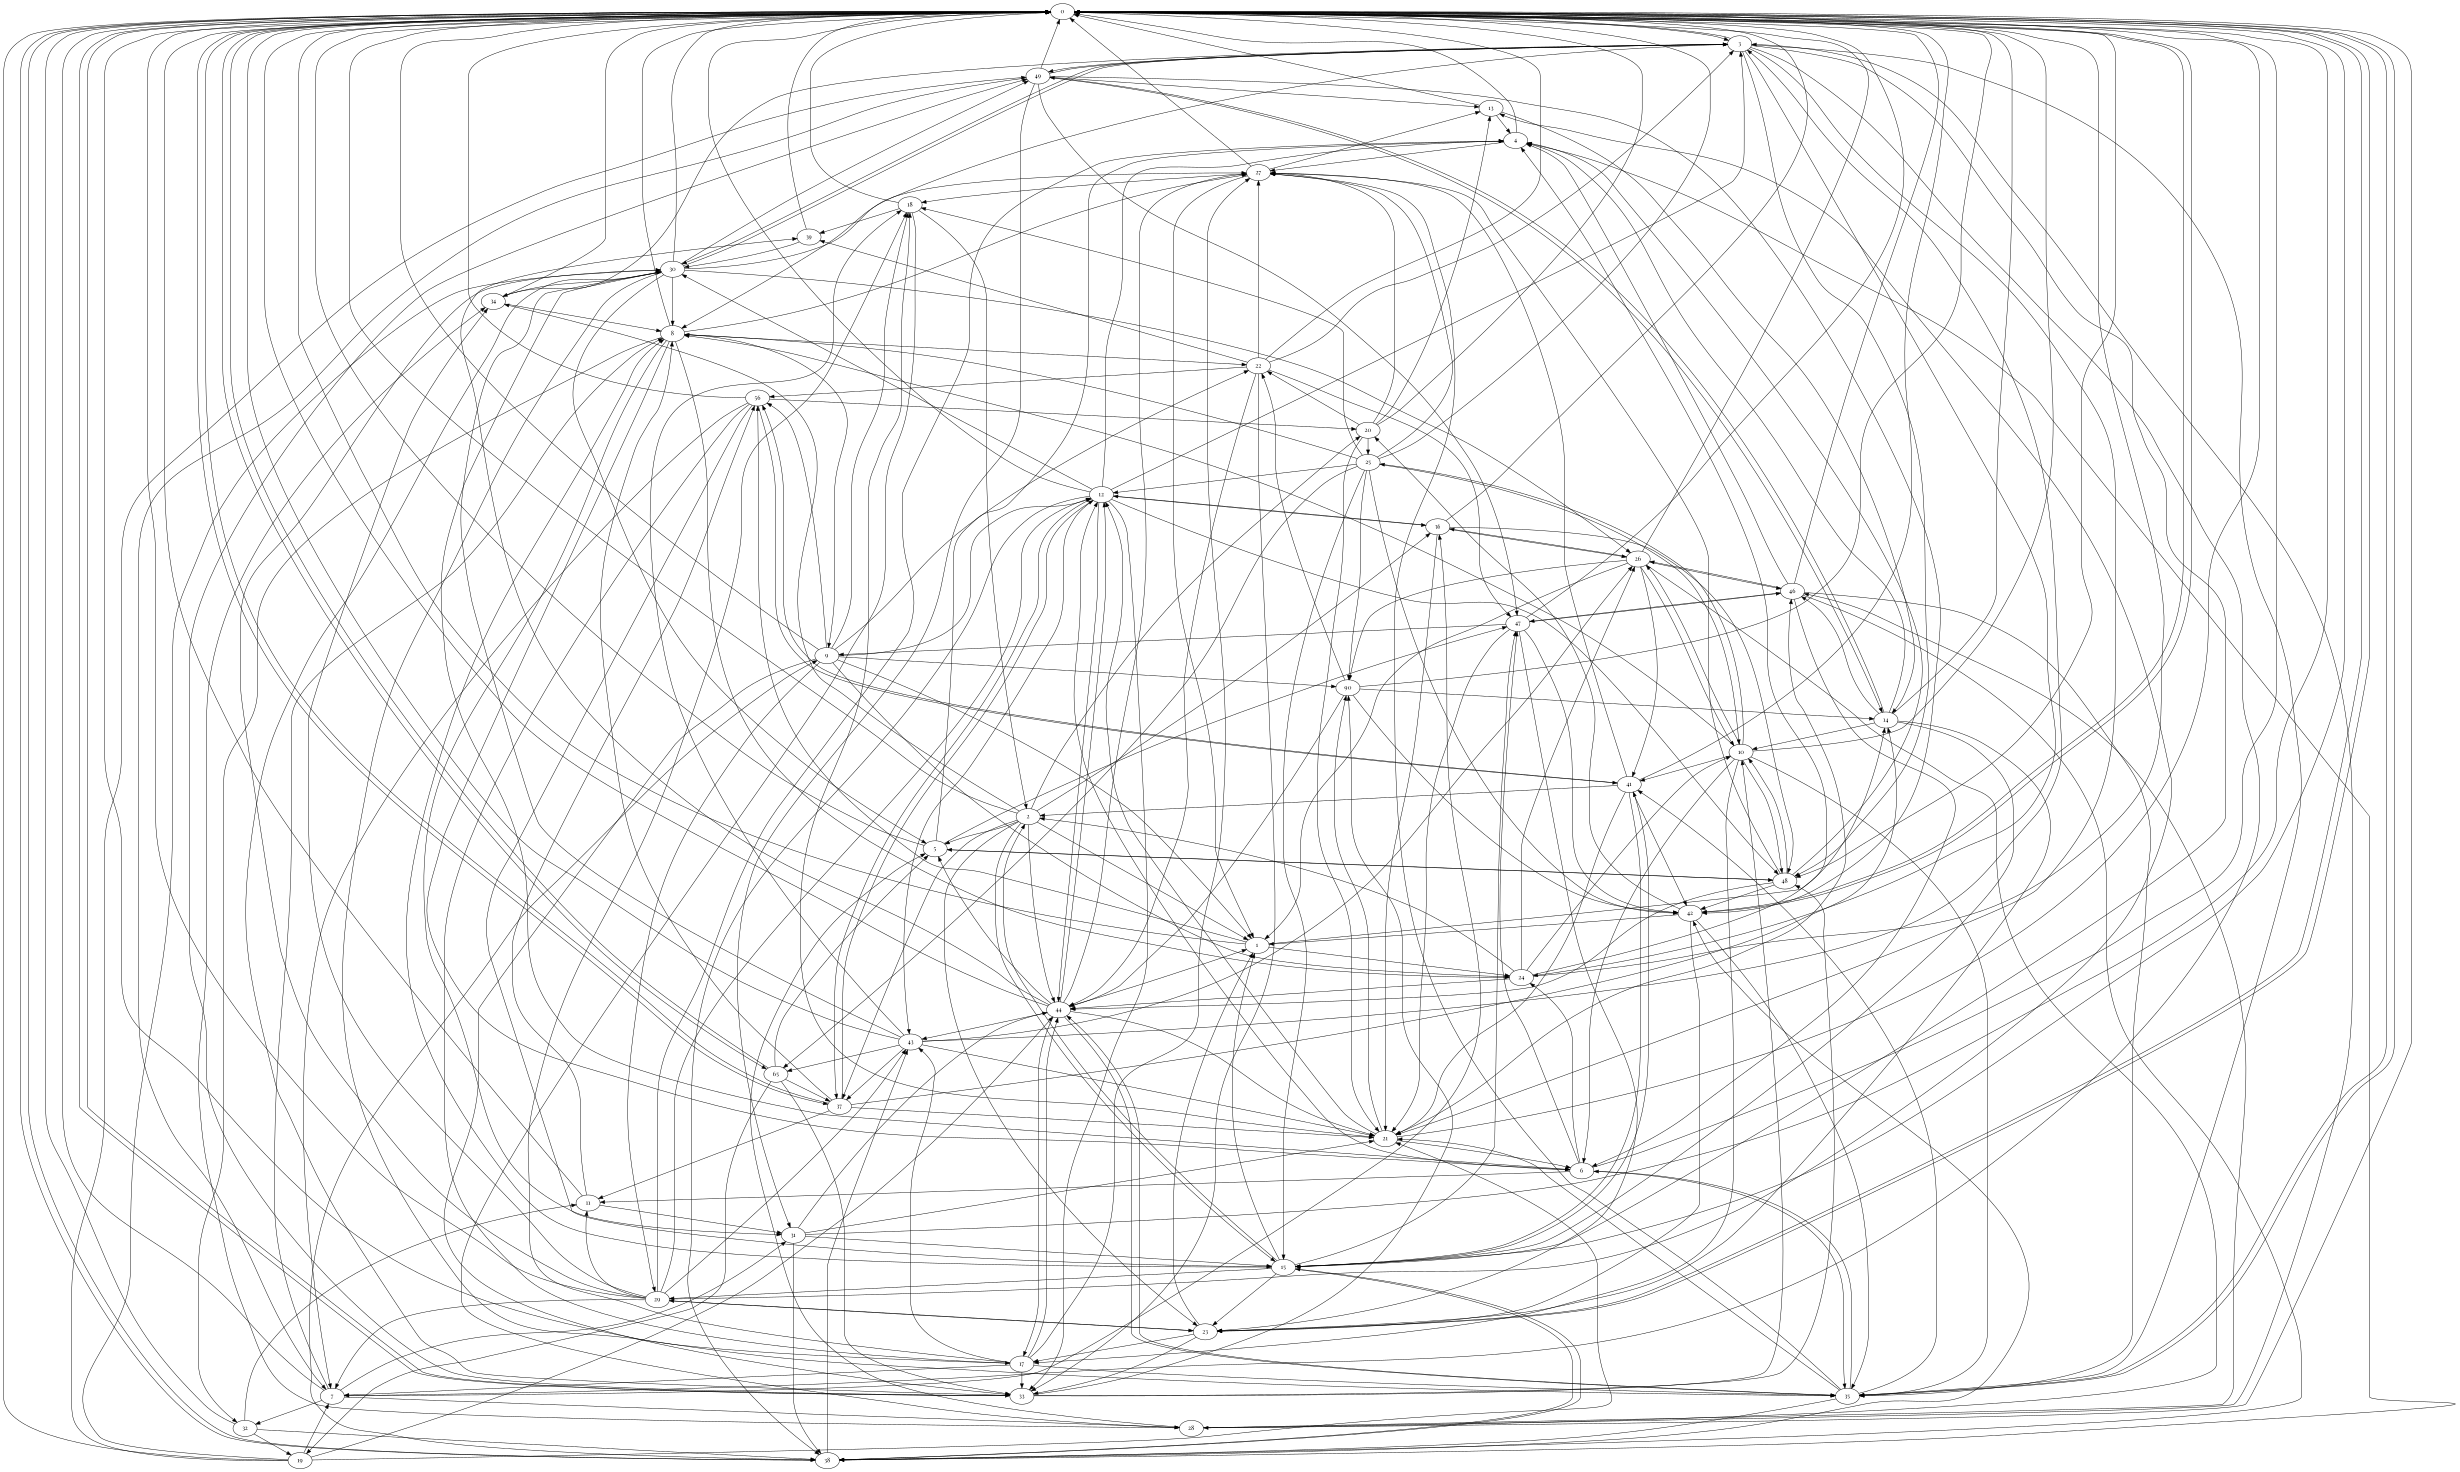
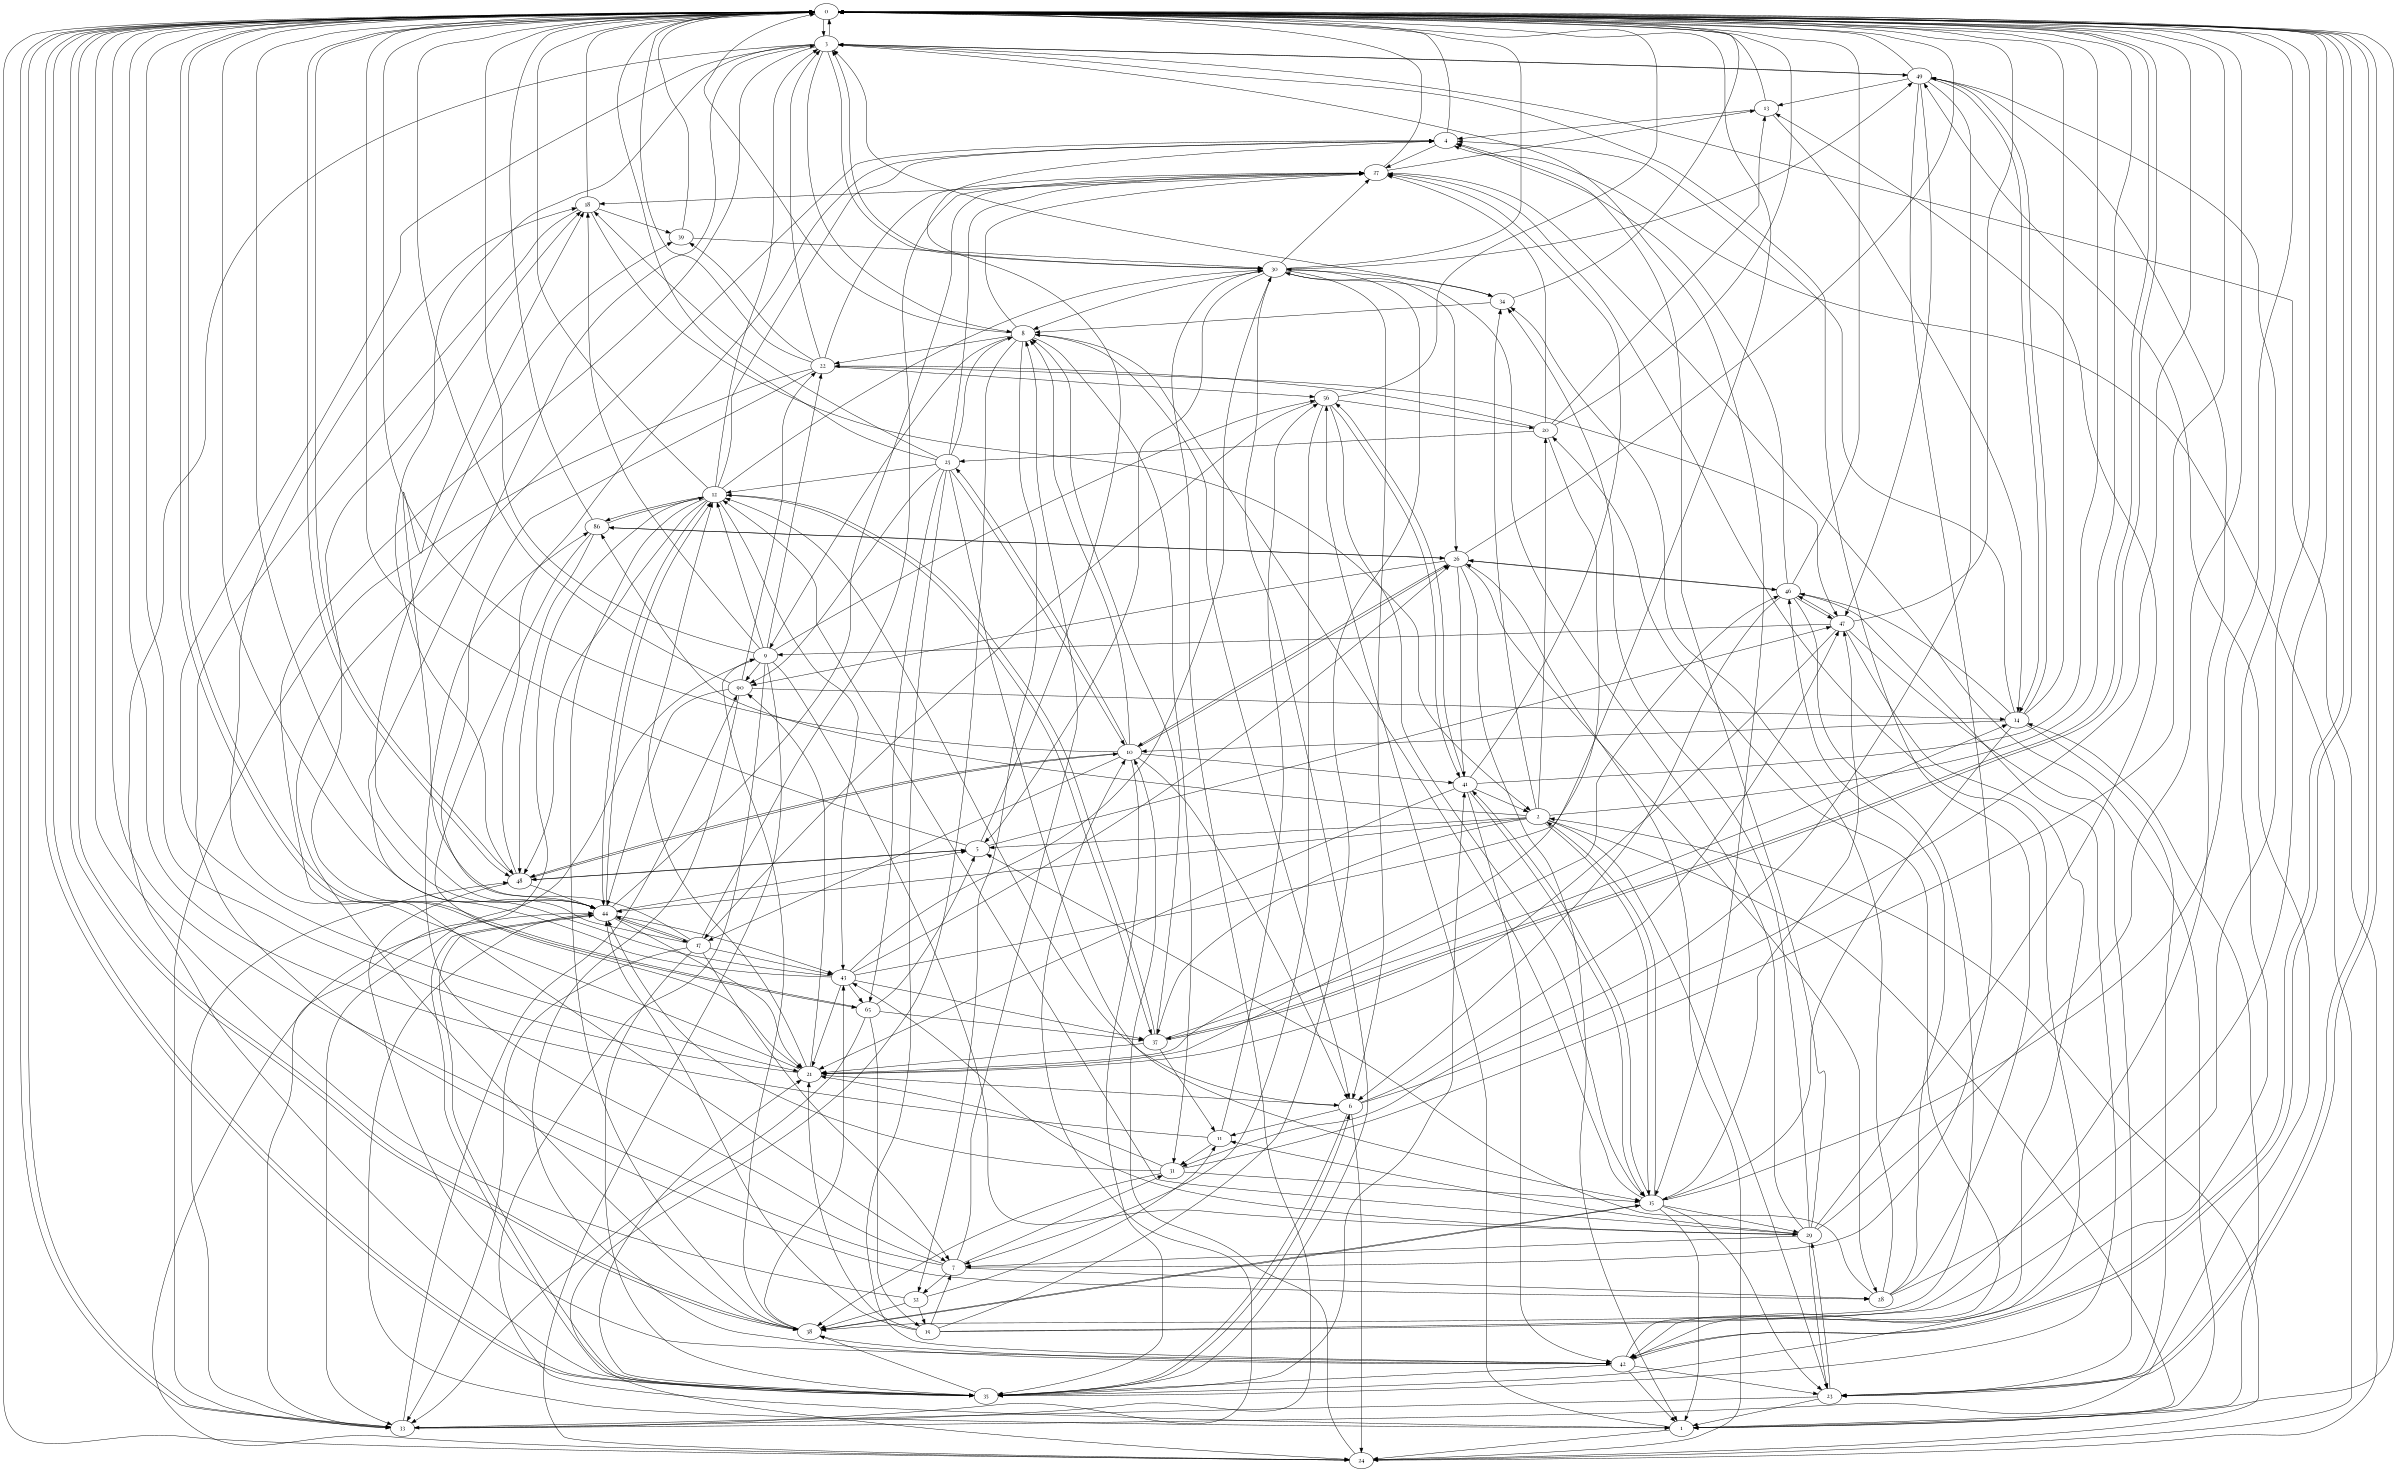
edge "48" -> "27": now "48" -> "0"
node "36": label "36" -> "86"
edge "23" -> "17": removed
